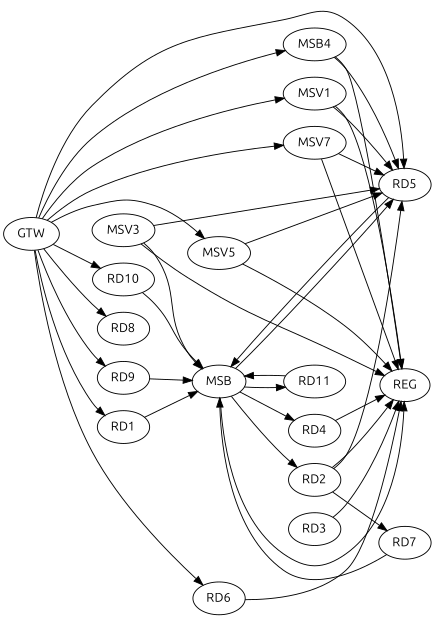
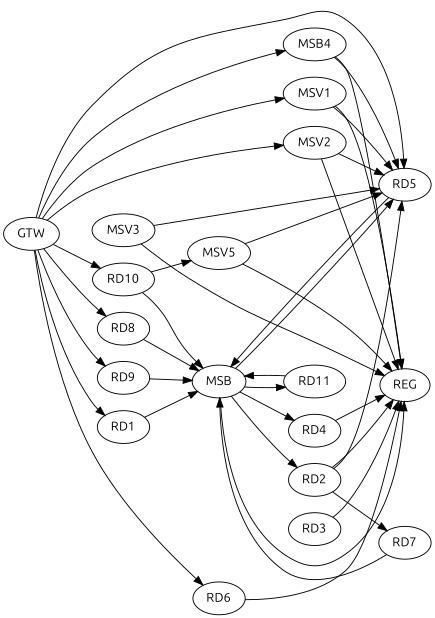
node "MSV7": label "MSV7" -> "MSV2"
edge "GTW" -> "MSV5": now "RD10" -> "MSV5"
edge "MSV3" -> "MSB": now "RD8" -> "MSB"
